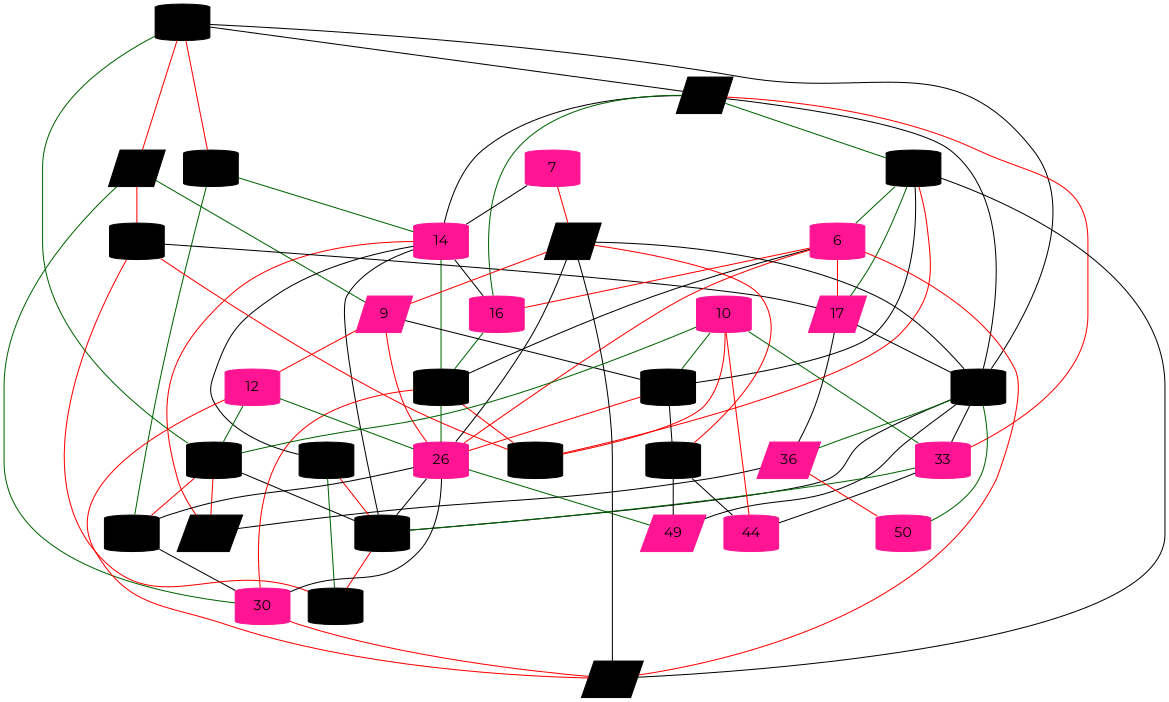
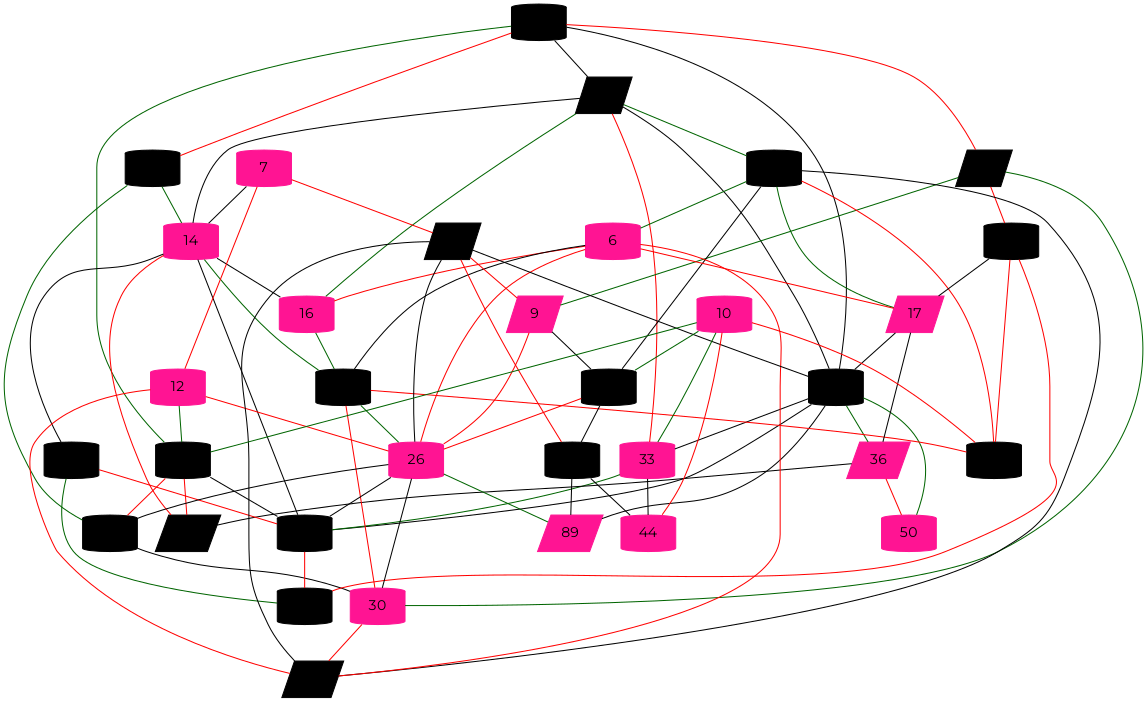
edge "9" -- "12": now "7" -- "12"
edge "12" -- "26": color darkgreen -> red
node "49": label "49" -> "89"
